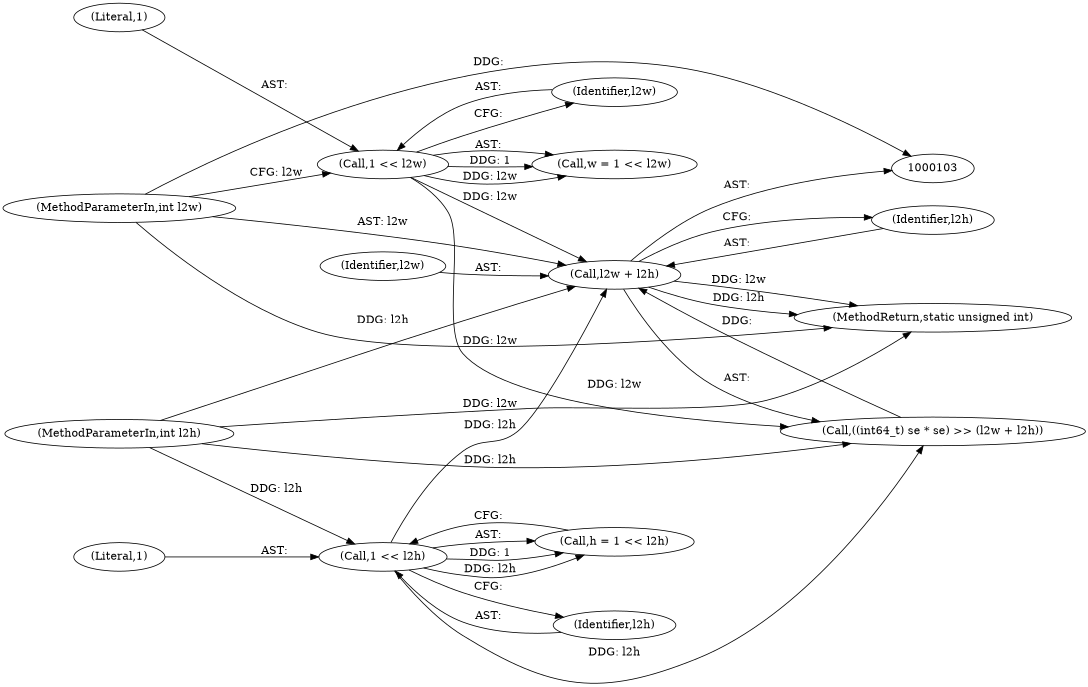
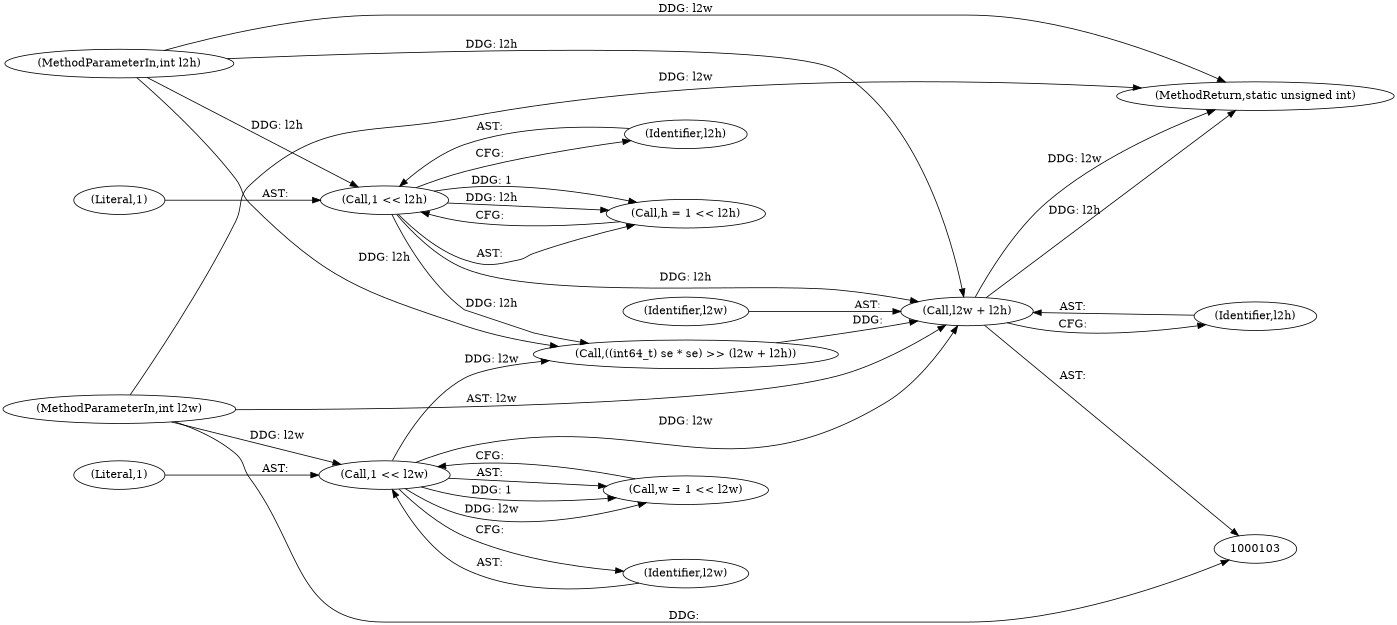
edge "(MethodParameterIn,int l2w)" -> "(Call,1 << l2w)": label "CFG: l2w" -> "DDG: l2w"
edge "(Call,l2w + l2h)" -> "(Call,((int64_t) se * se) >> (l2w + l2h))": removed, label "AST:"
edge "(Call,w = 1 << l2w)" -> "(Call,1 << l2w)": added, label "CFG:"
